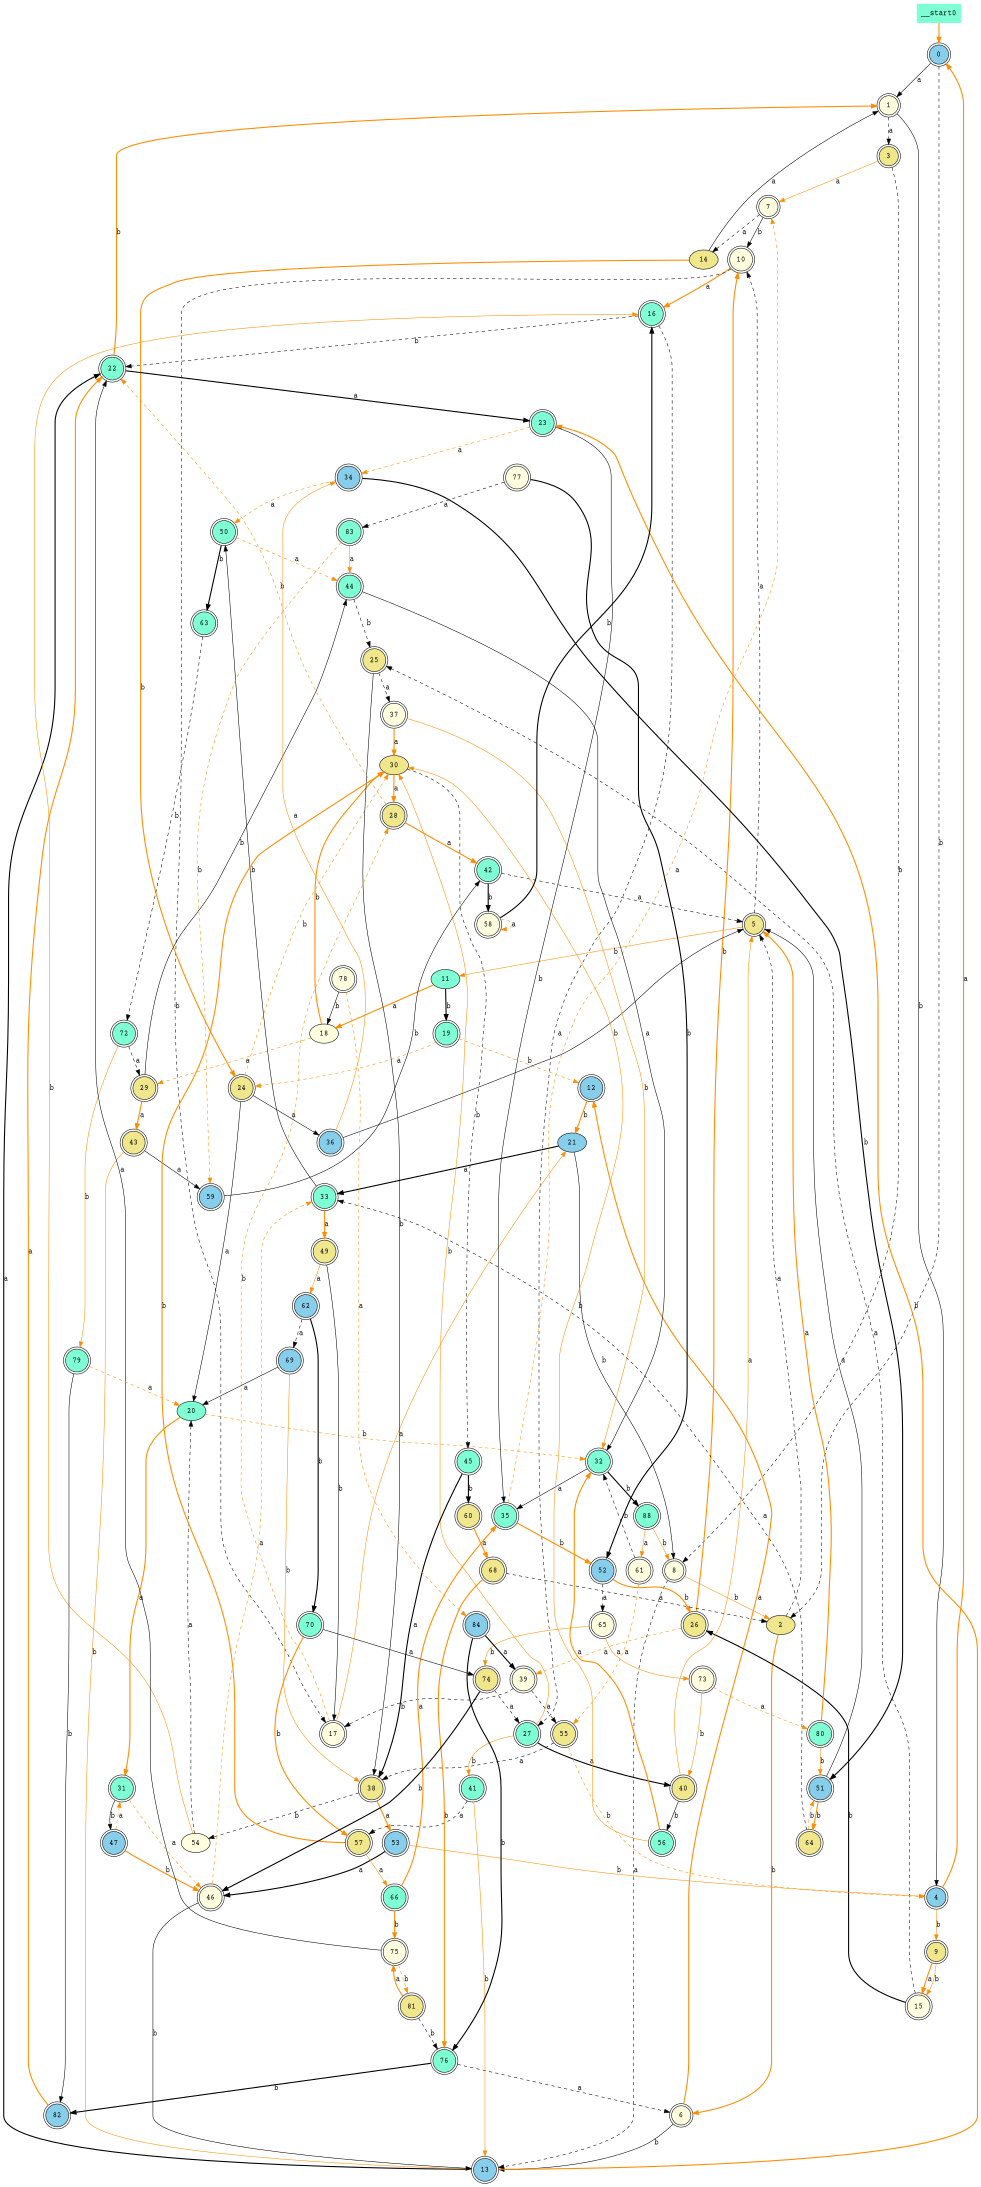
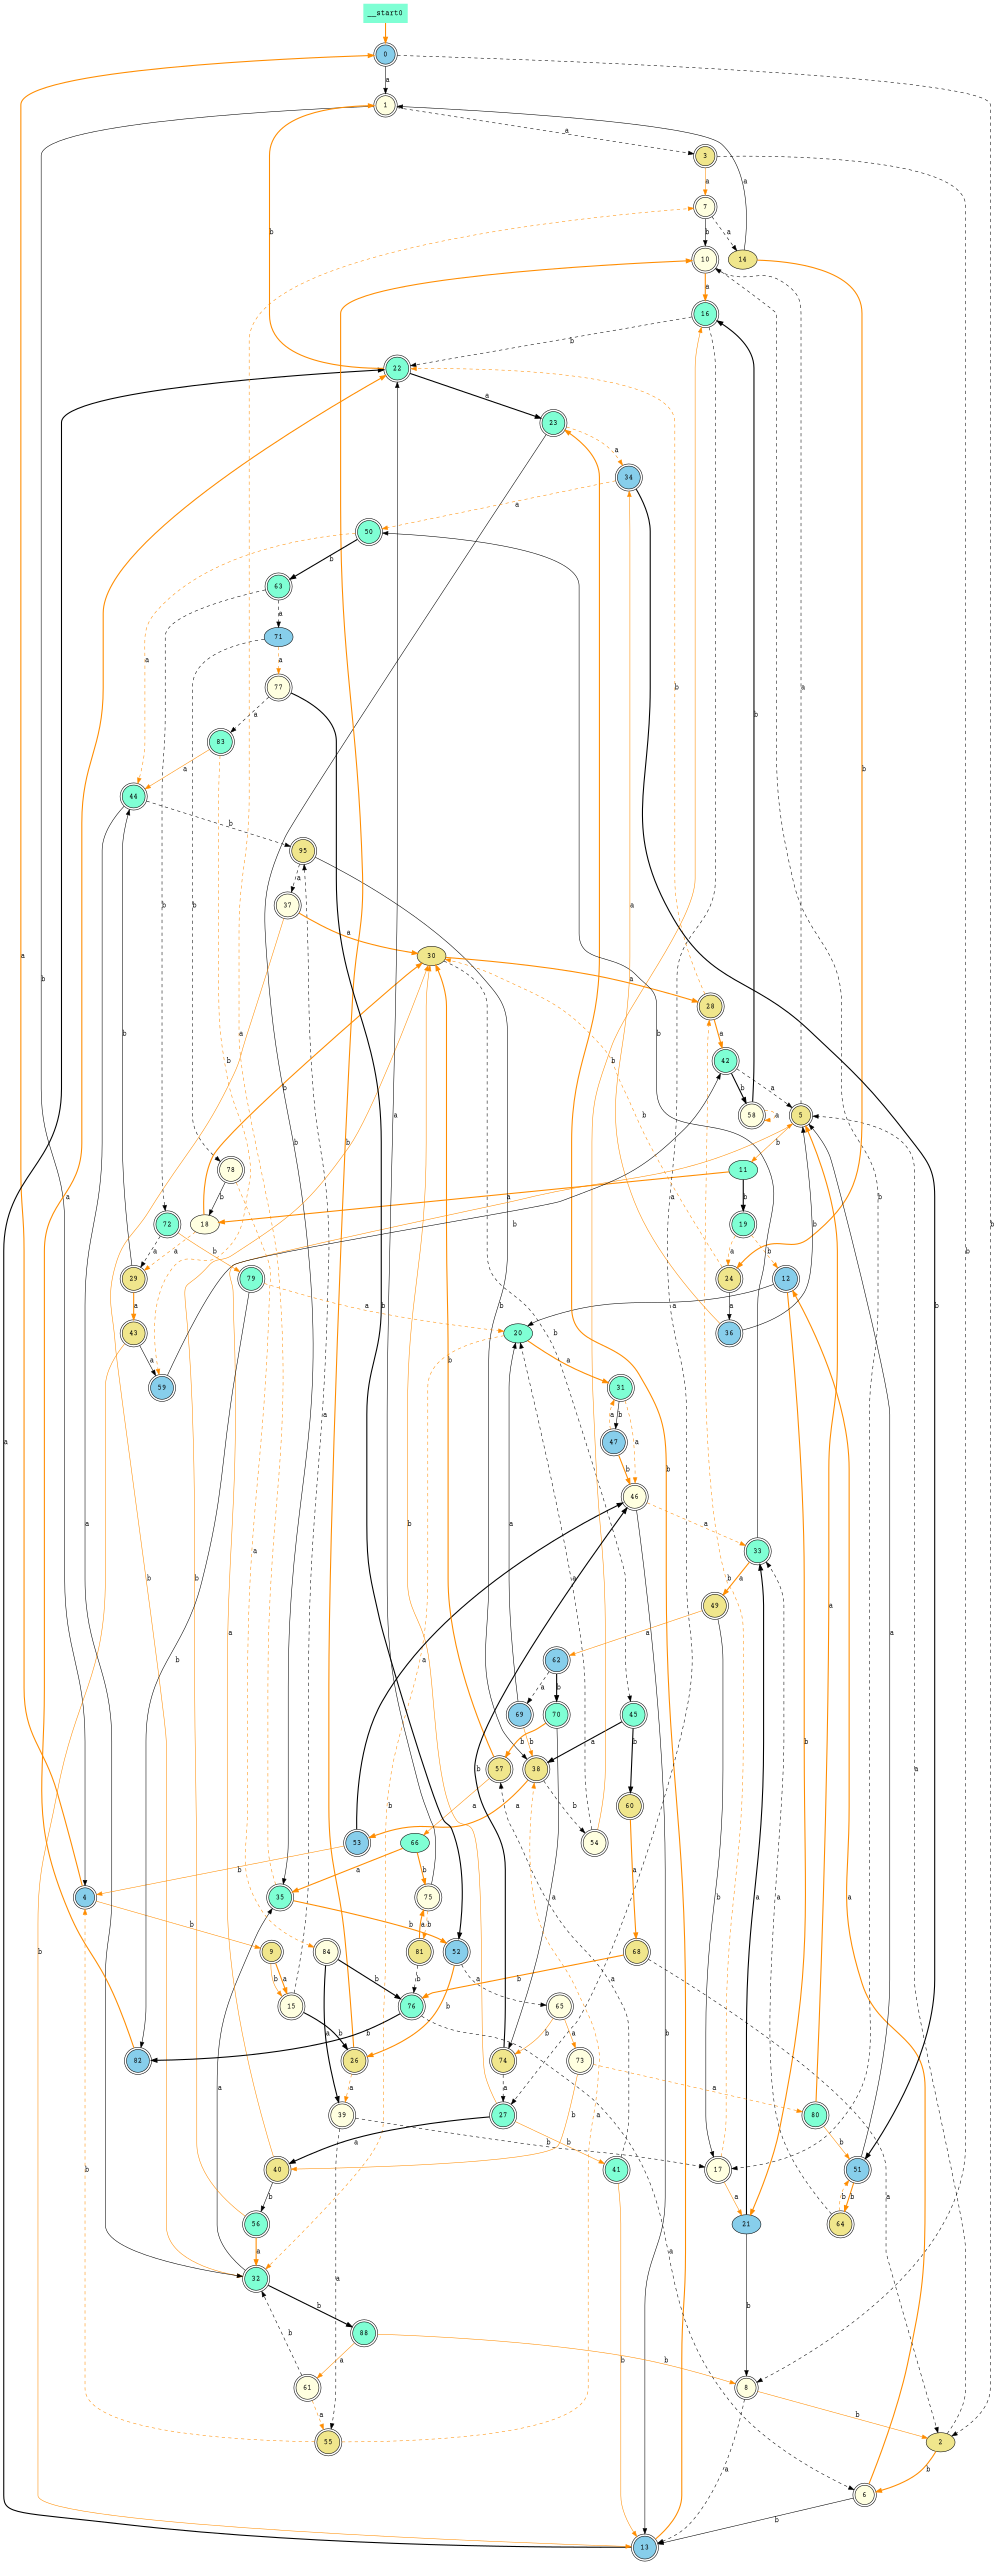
node "71": added
node "25": label "25" -> "95"
edge "24" -> "20": now "12" -> "20"
node "84": fillcolor skyblue -> lightyellow
edge "55" -> "38": color black -> darkorange
node "54": shape ellipse -> doublecircle
node "66": shape doublecircle -> ellipse
